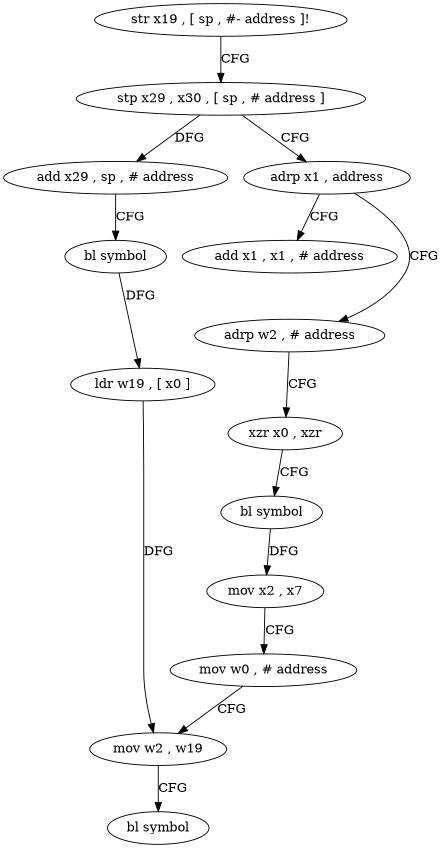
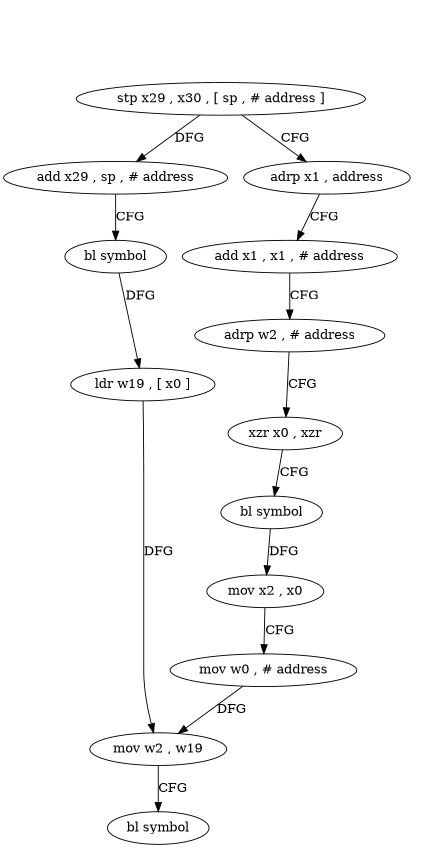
node "str x19 , [ sp , #- address ]!": removed
edge "adrp x1 , address" -> "adrp w2 , # address": now "add x1 , x1 , # address" -> "adrp w2 , # address"
node "mov x2 , x7": label "mov x2 , x7" -> "mov x2 , x0"
edge "mov w0 , # address" -> "mov w2 , w19": label "CFG" -> "DFG"
